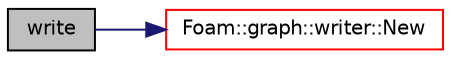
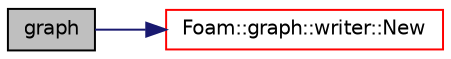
node "write": label "write" -> "graph"
